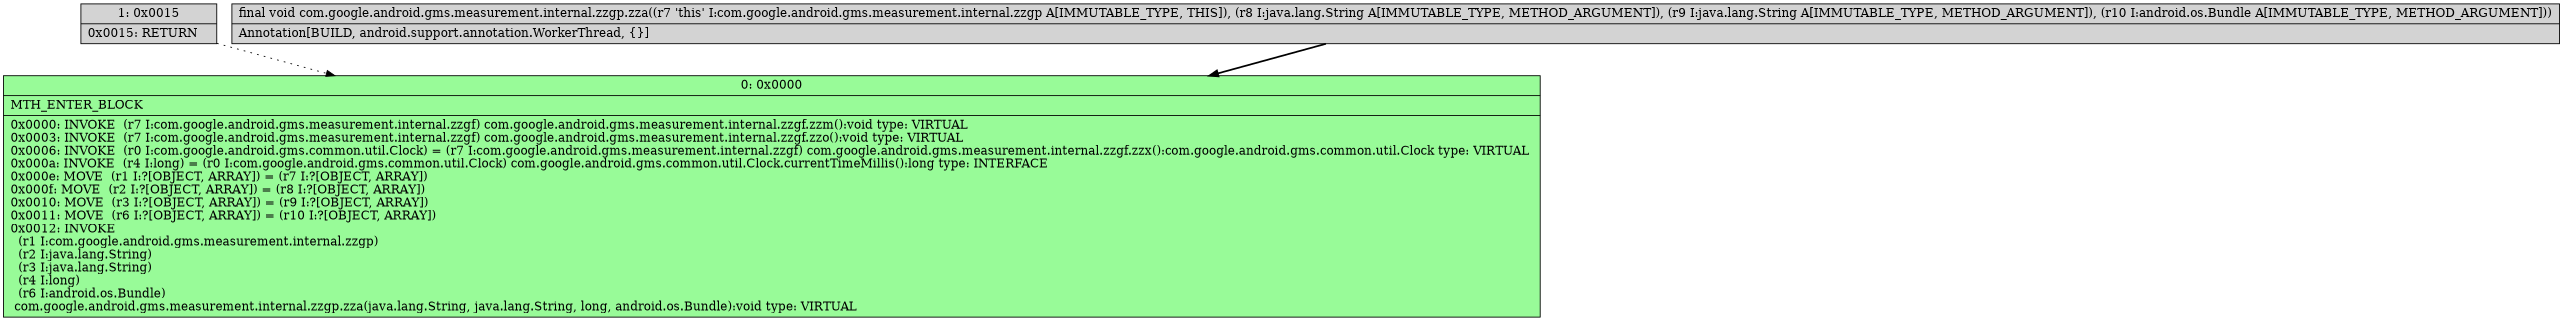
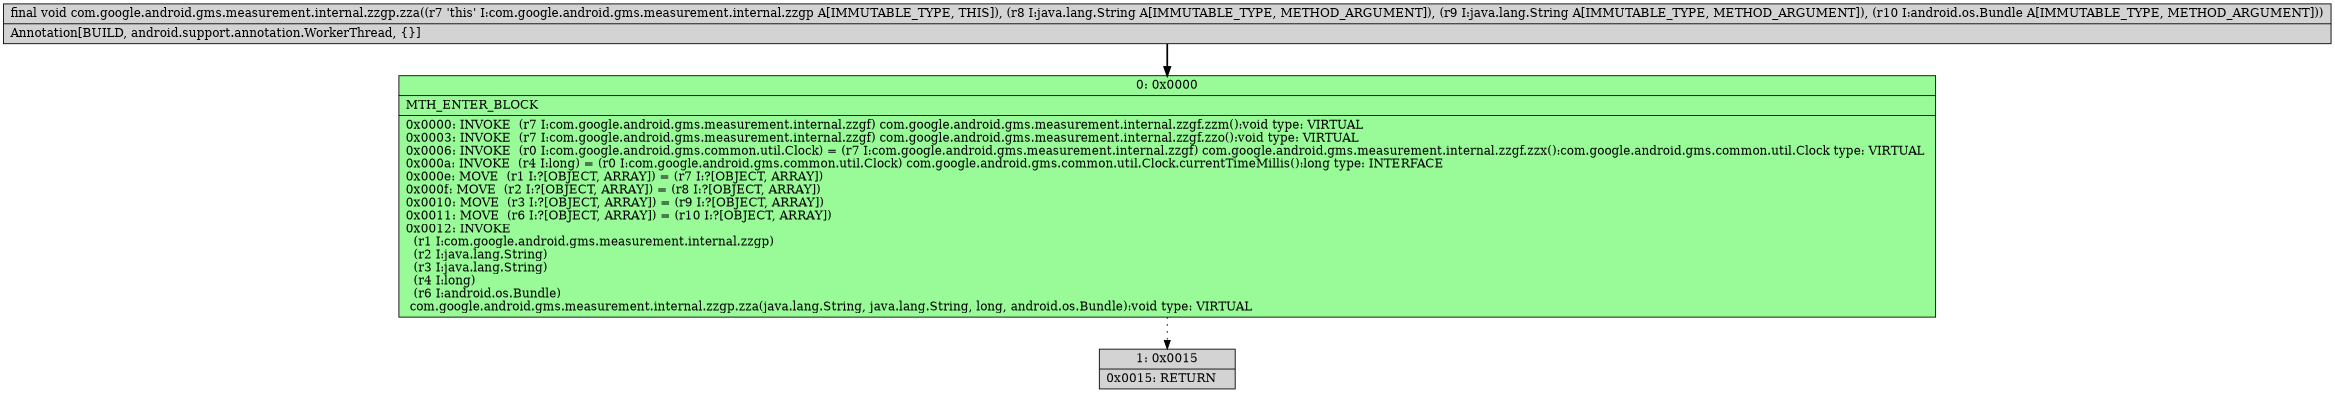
edge "1: 0x0015" -> "0: 0x0000": reversed
